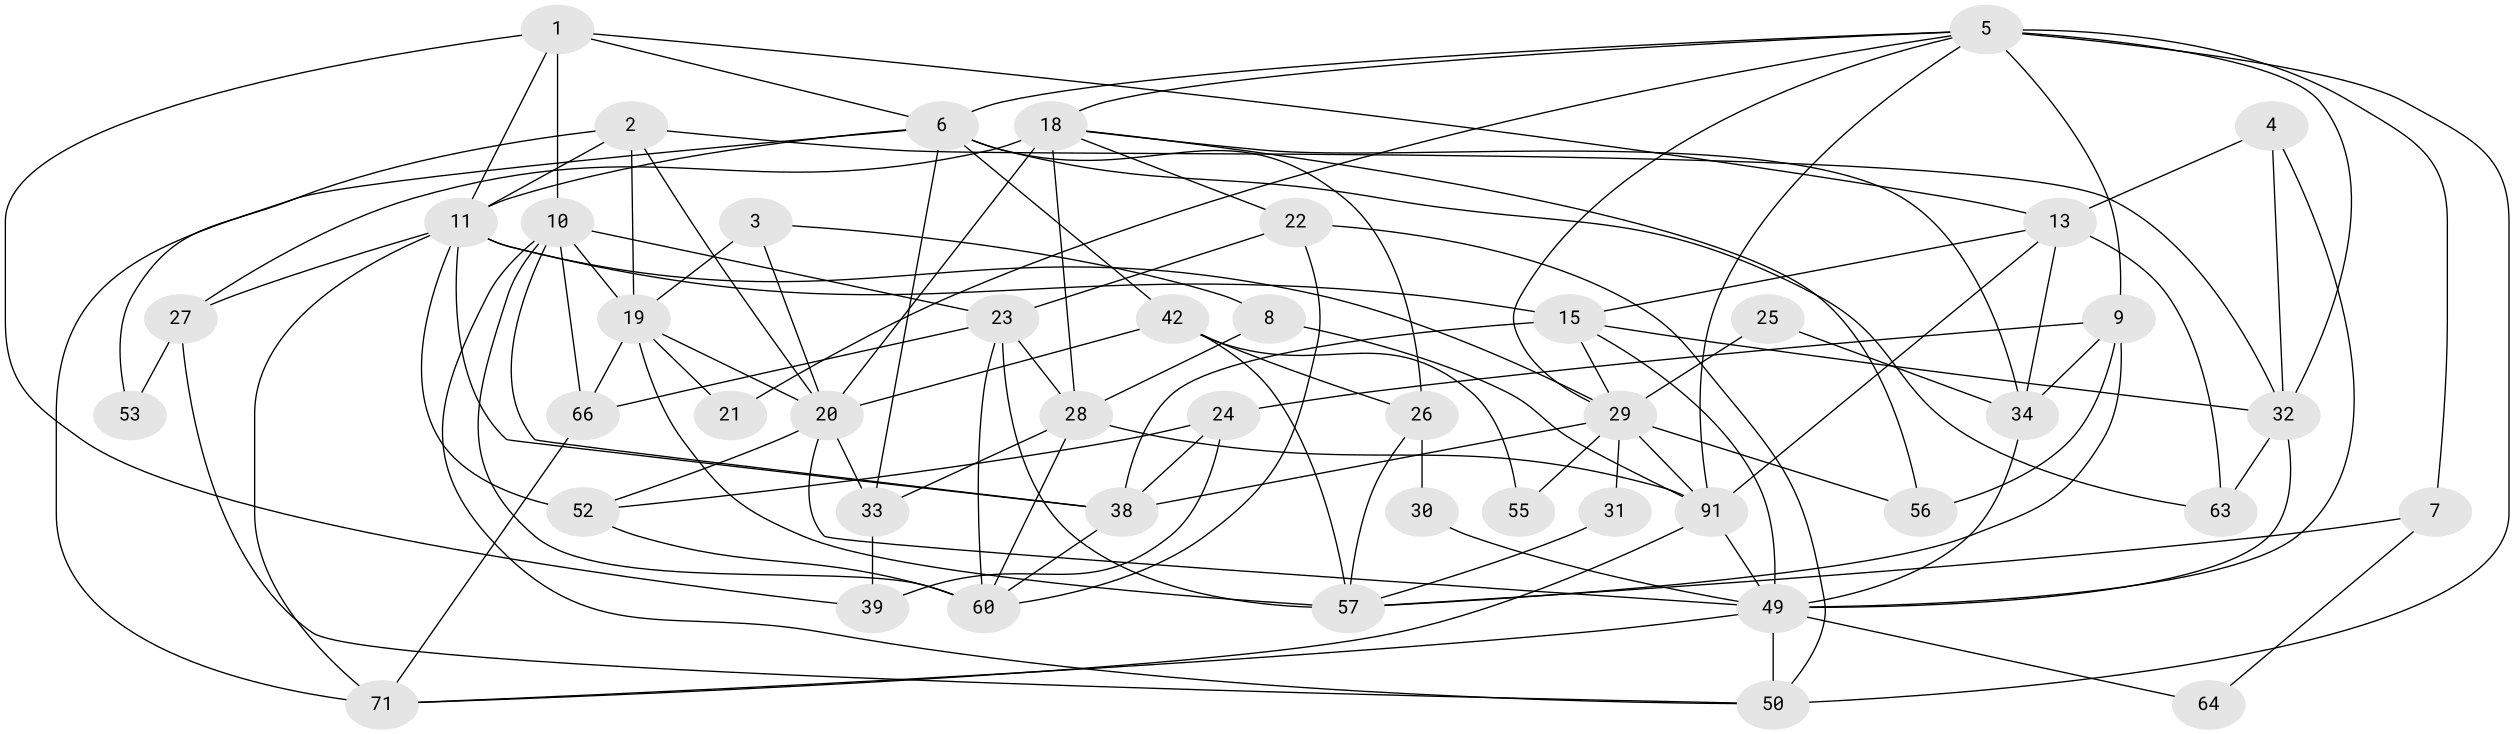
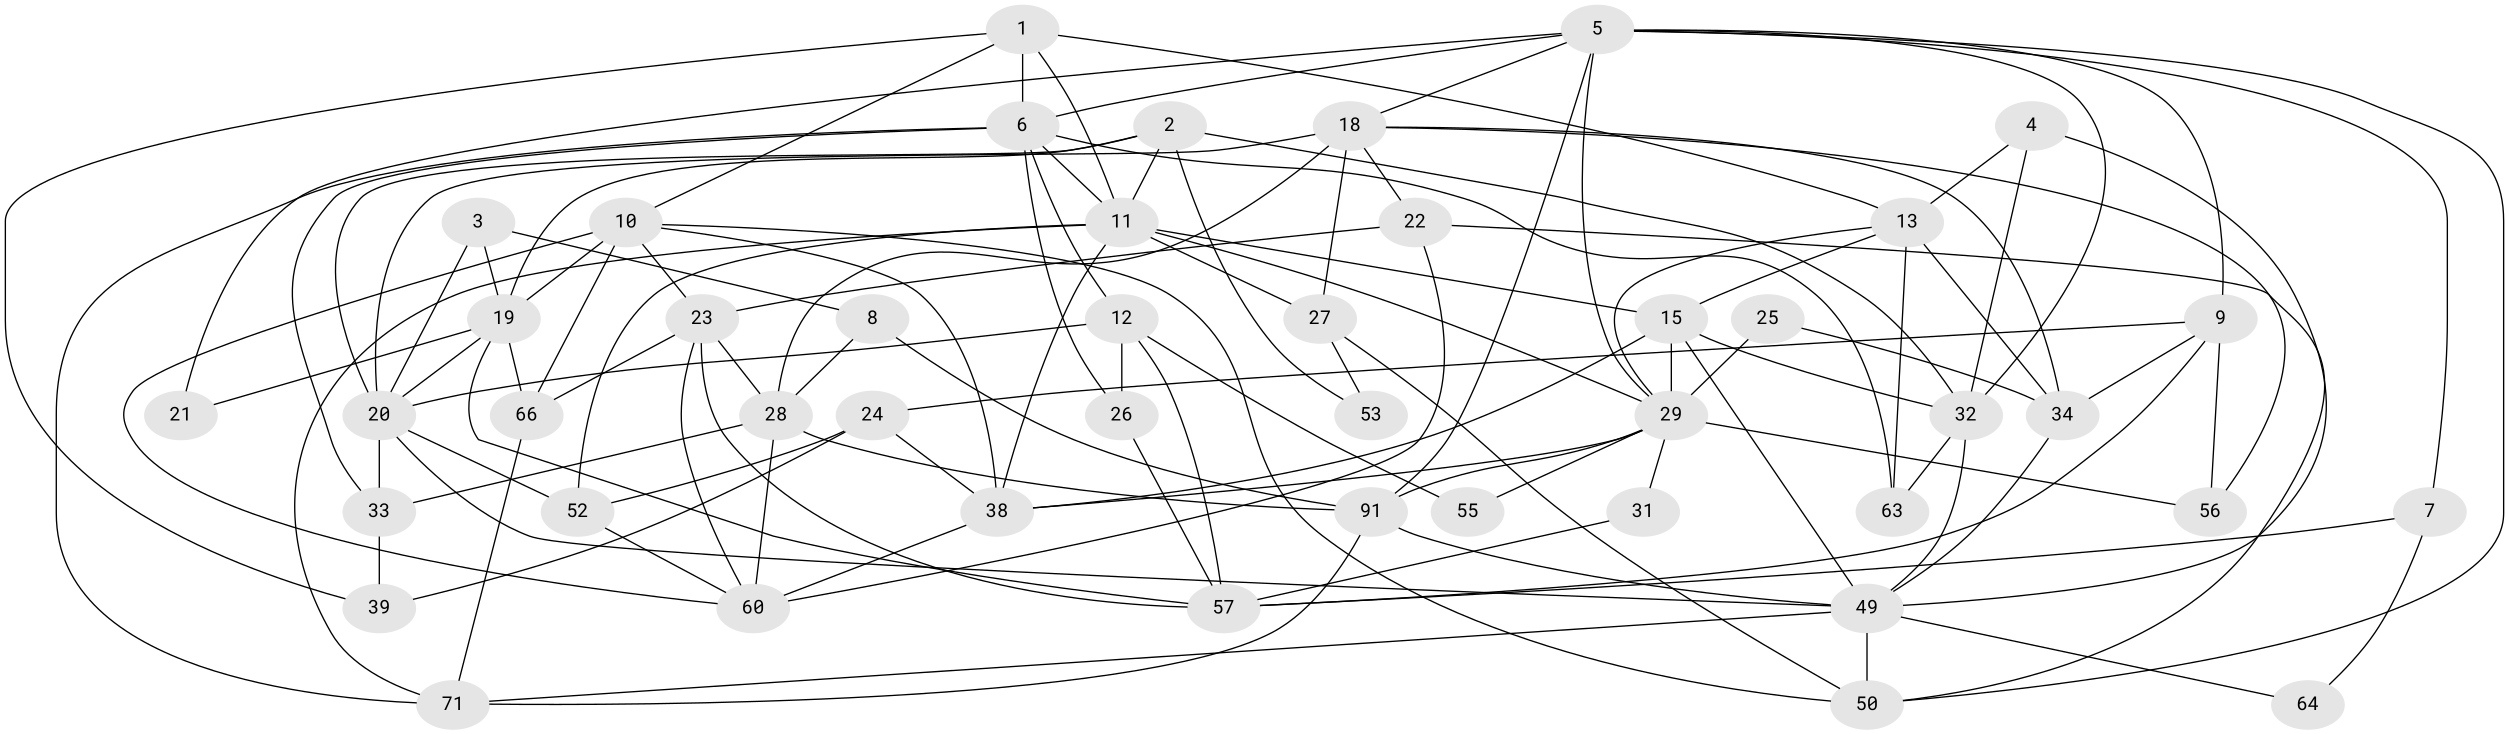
node "42": label "42" -> "12"
edge "13" -- "91": now "13" -- "29"
node "30": removed
